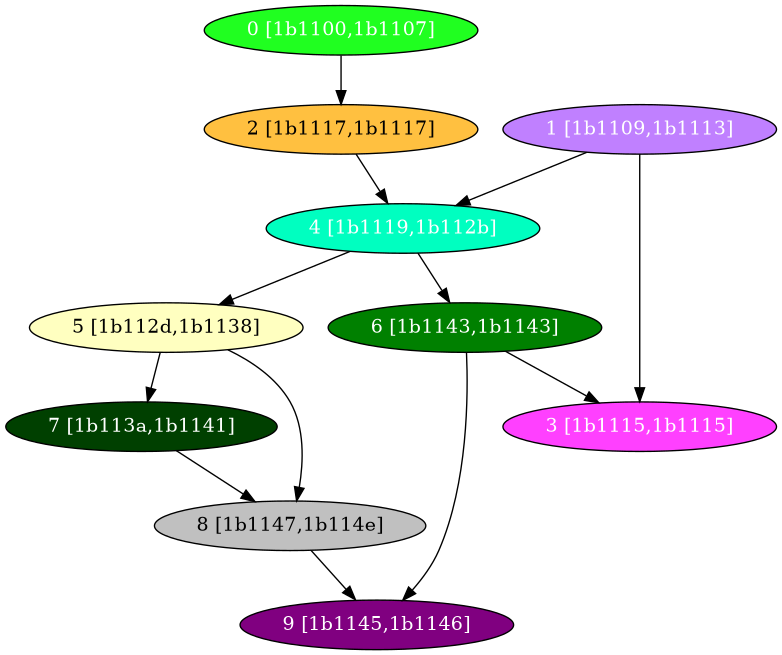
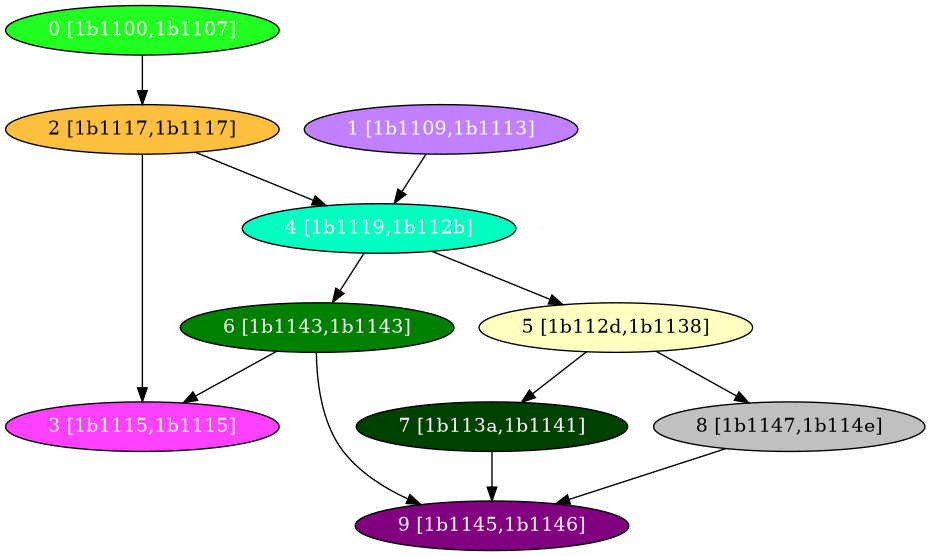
edge "1 [1b1109,1b1113]" -> "3 [1b1115,1b1115]": now "2 [1b1117,1b1117]" -> "3 [1b1115,1b1115]"
edge "7 [1b113a,1b1141]" -> "8 [1b1147,1b114e]": now "7 [1b113a,1b1141]" -> "9 [1b1145,1b1146]"
